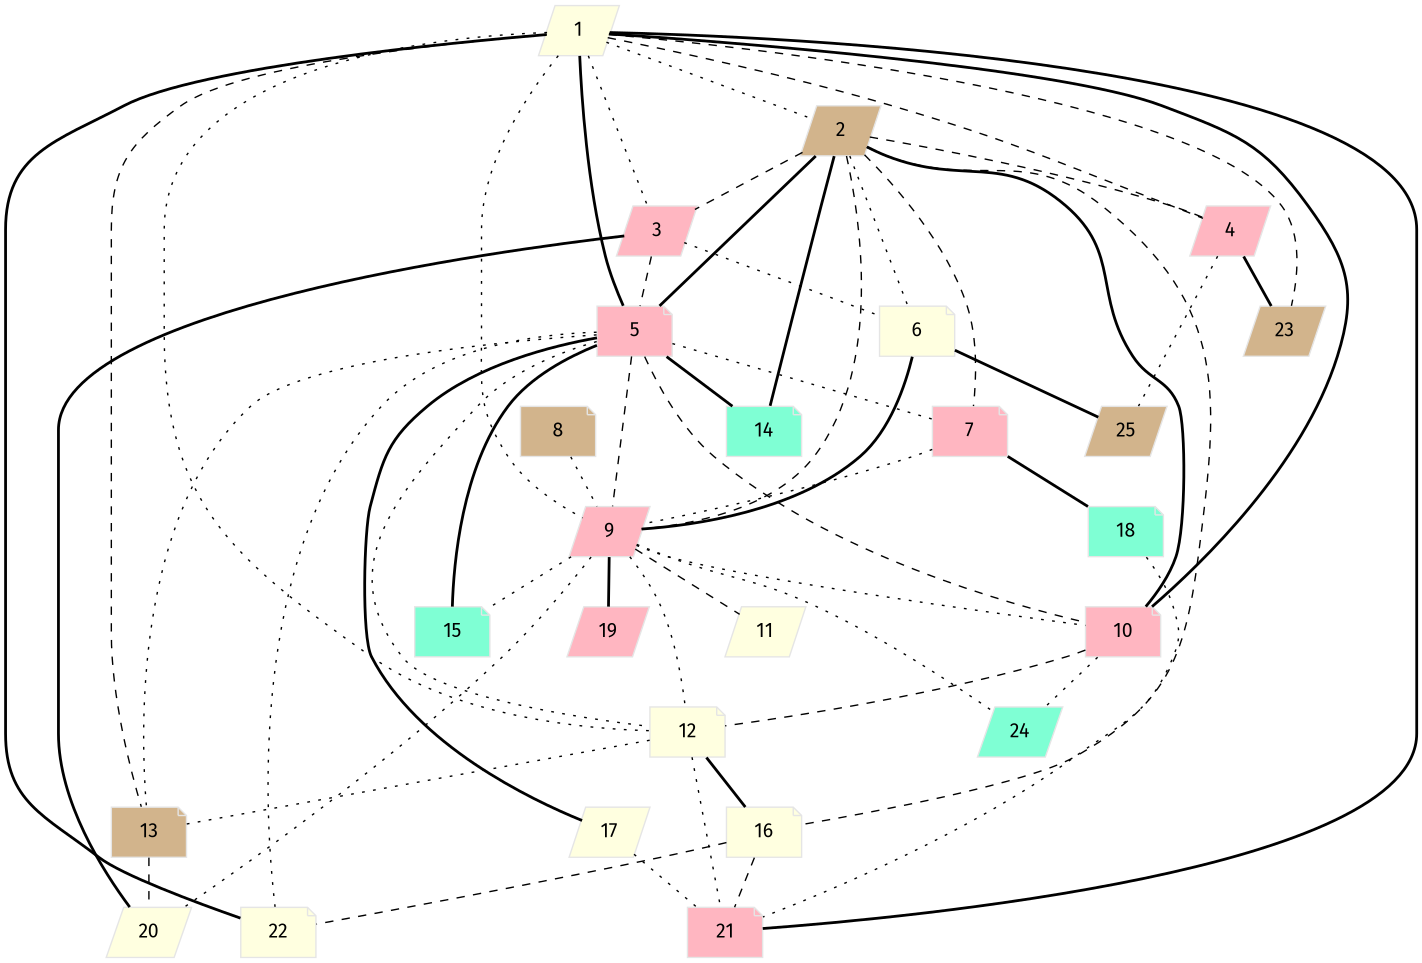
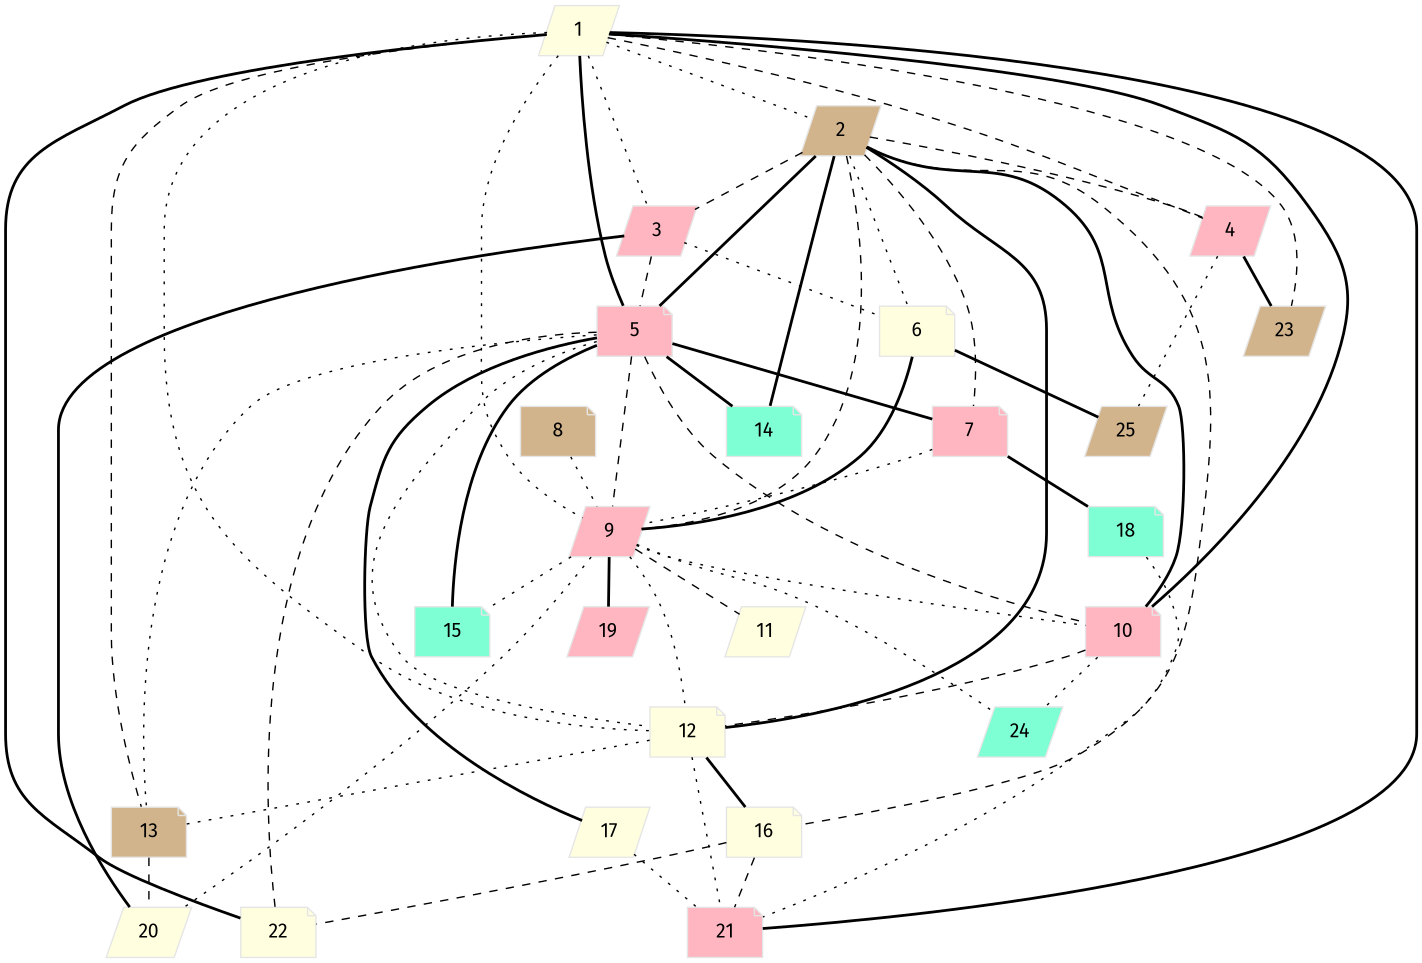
edge "5" -- "7": style dotted -> bold
edge "2" -- "12": added
edge "5" -- "22": style dotted -> dashed
